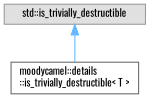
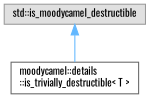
node "std::is_trivially_destructible": label "std::is_trivially_destructible" -> "std::is_moodycamel_destructible"
